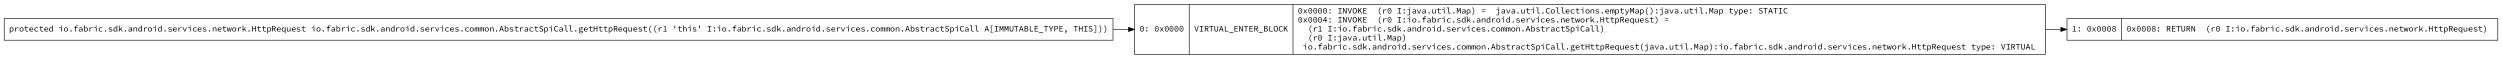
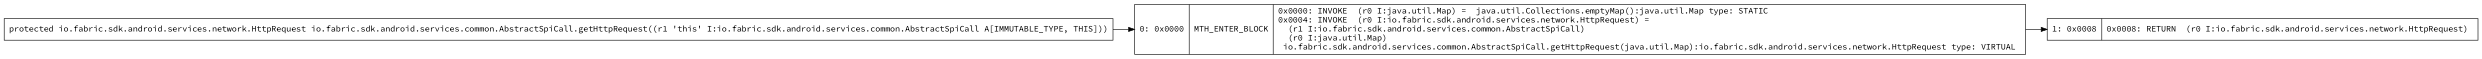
node "0: 0x0000": text "VIRTUAL_ENTER_BLOCK" -> "MTH_ENTER_BLOCK"
